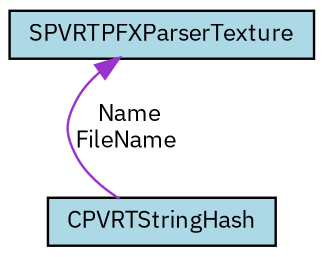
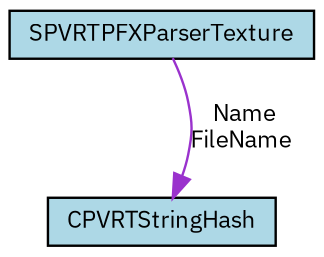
edge "CPVRTStringHash" -> "SPVRTPFXParserTexture": reversed
